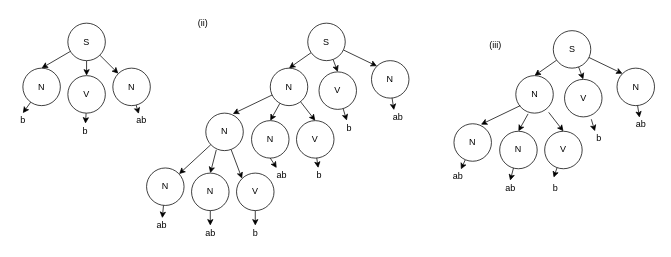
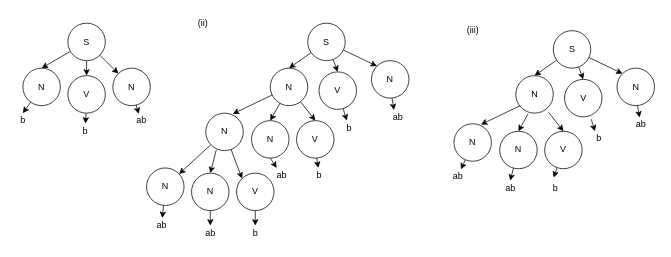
node "(iii)": moved (495, 45) -> (473, 30)
